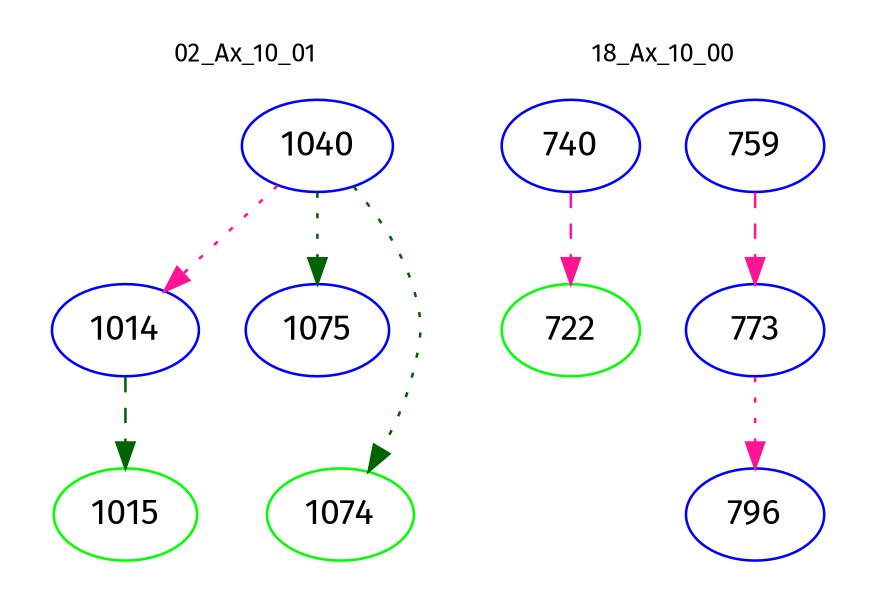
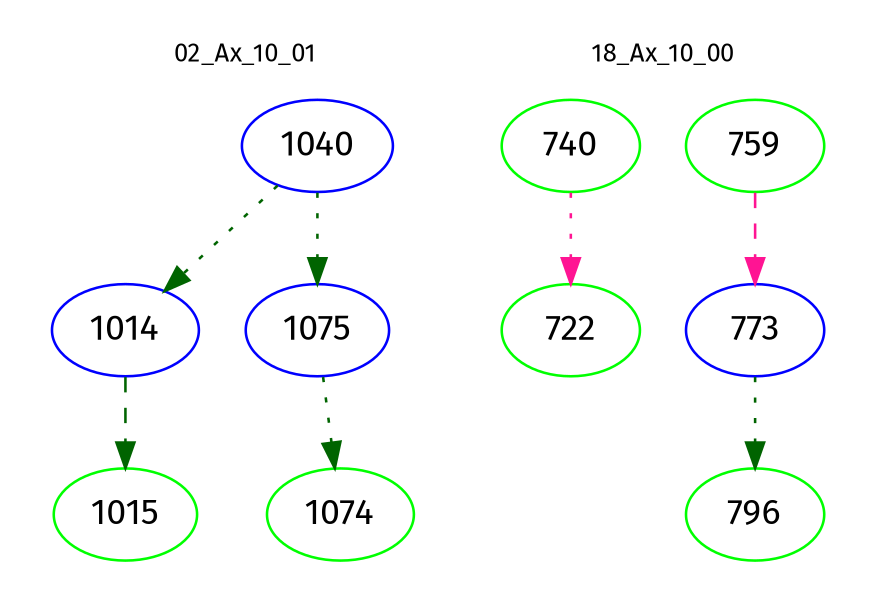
node "740": color blue -> green
node "759": color blue -> green
edge "740" -> "722": style dashed -> dotted
edge "1040" -> "1014": color deeppink -> darkgreen
edge "1040" -> "1074": now "1075" -> "1074"
edge "773" -> "796": color deeppink -> darkgreen
node "796": color blue -> green
